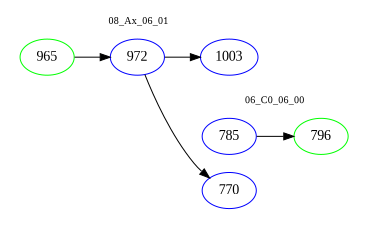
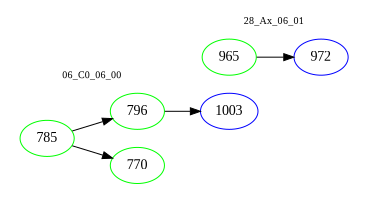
cluster "08_Ax_06_01": label "08_Ax_06_01" -> "28_Ax_06_01"
edge "972" -> "1003": now "796" -> "1003"
edge "972" -> "770": now "785" -> "770"
node "785": color blue -> green
node "770": color blue -> green
